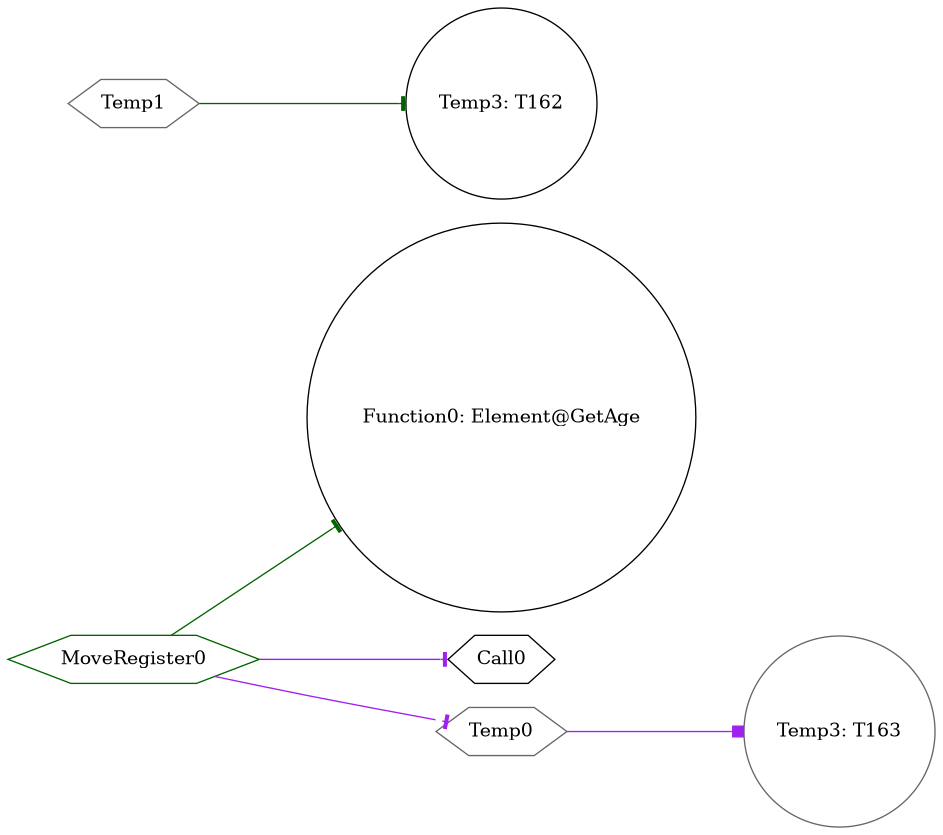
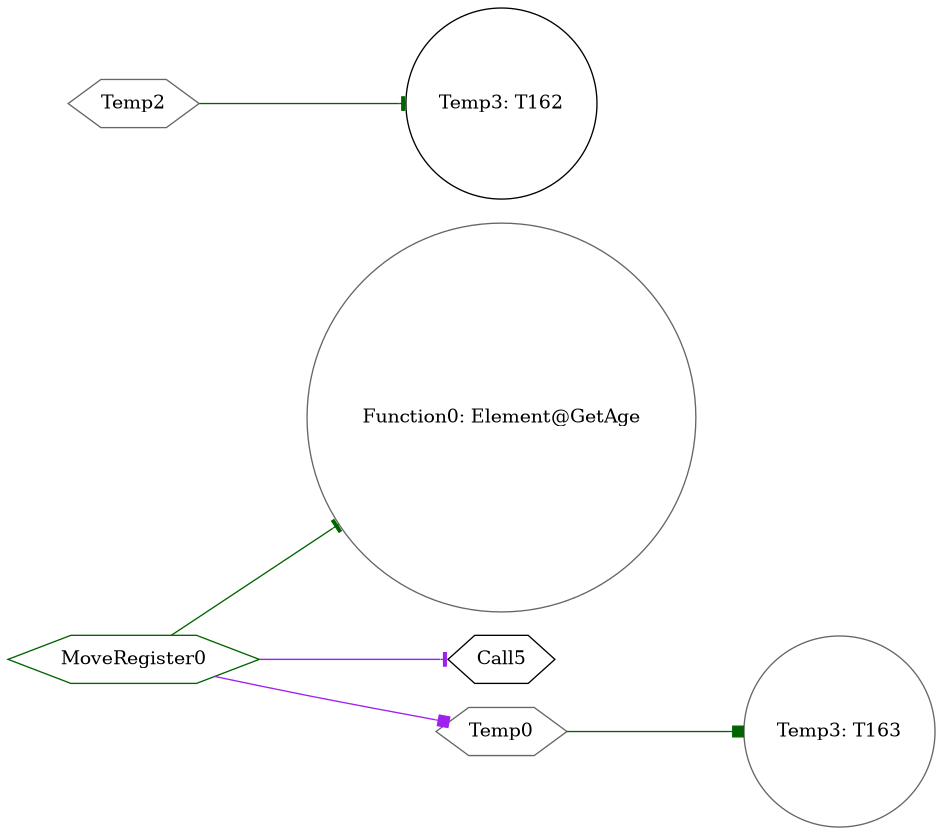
node "Temp1": label "Temp1" -> "Temp2"
node "Function0: Element@GetAge": color black -> gray40
node "Call0": label "Call0" -> "Call5"
edge "MoveRegister0" -> "Temp0": arrowhead tee -> box
edge "Temp0" -> "Temp3: T163": color purple -> darkgreen
